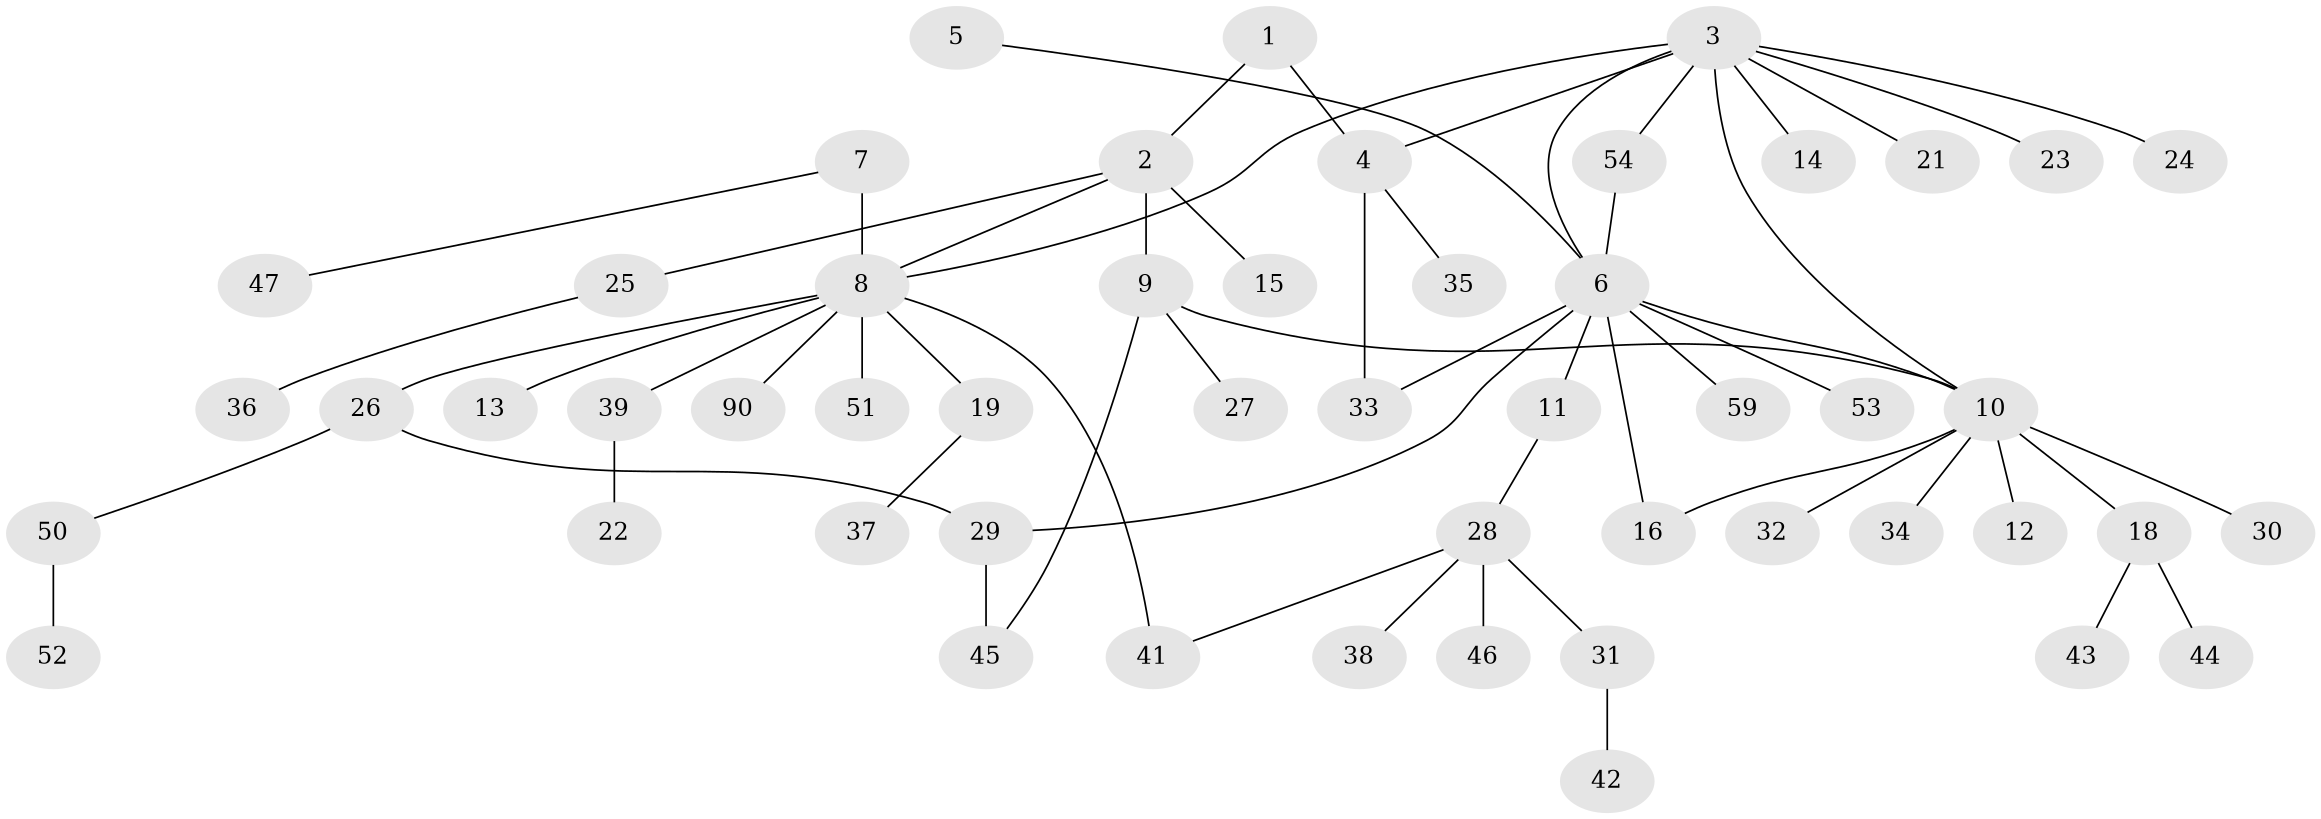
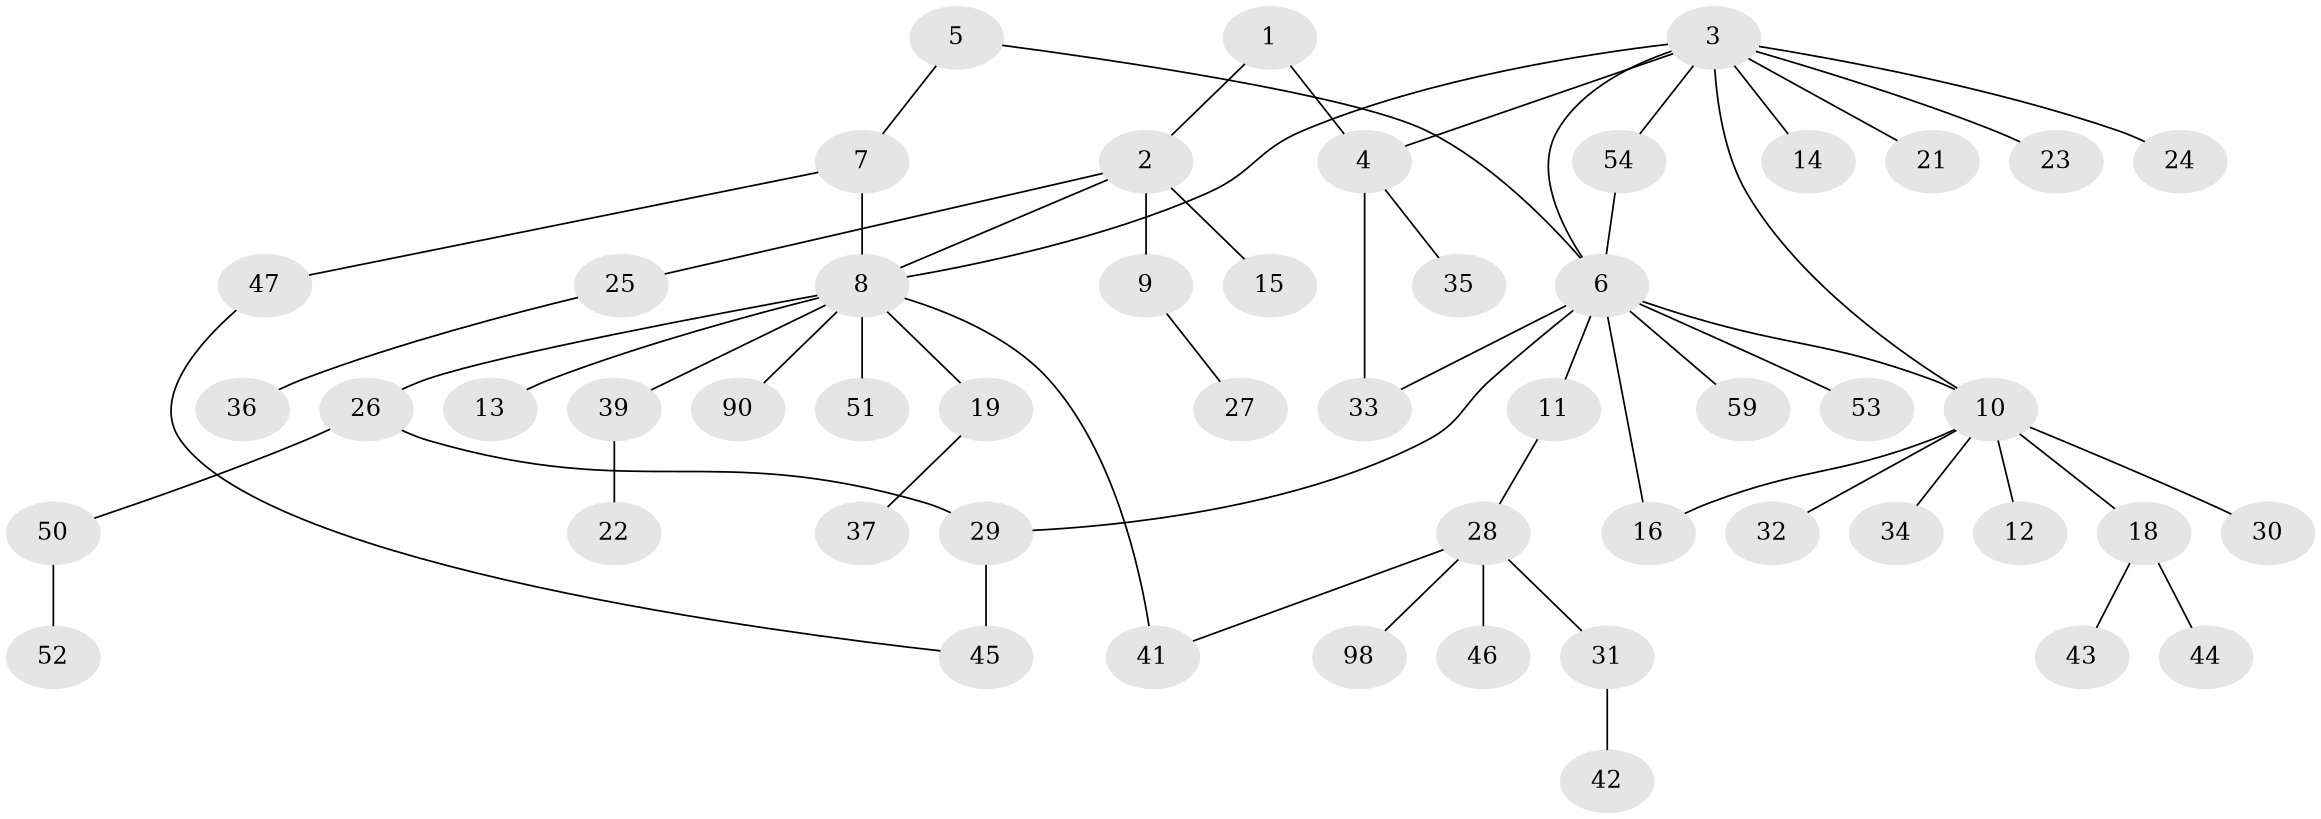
edge "5" -- "7": added
edge "9" -- "10": removed
edge "9" -- "45": now "47" -- "45"
node "38": label "38" -> "98"
